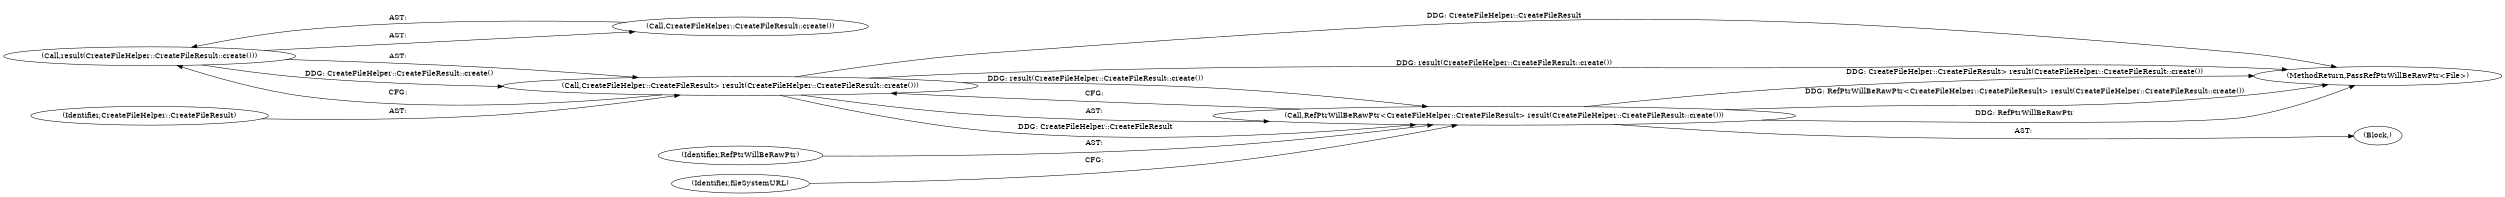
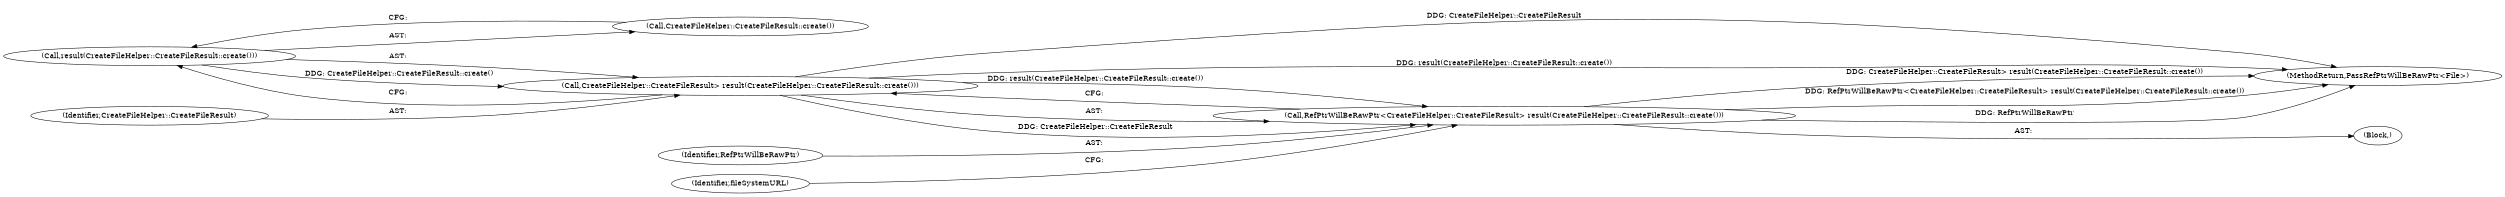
edge "(Call,CreateFileHelper::CreateFileResult::create())" -> "(Call,result(CreateFileHelper::CreateFileResult::create()))": label "AST: " -> "CFG: "
